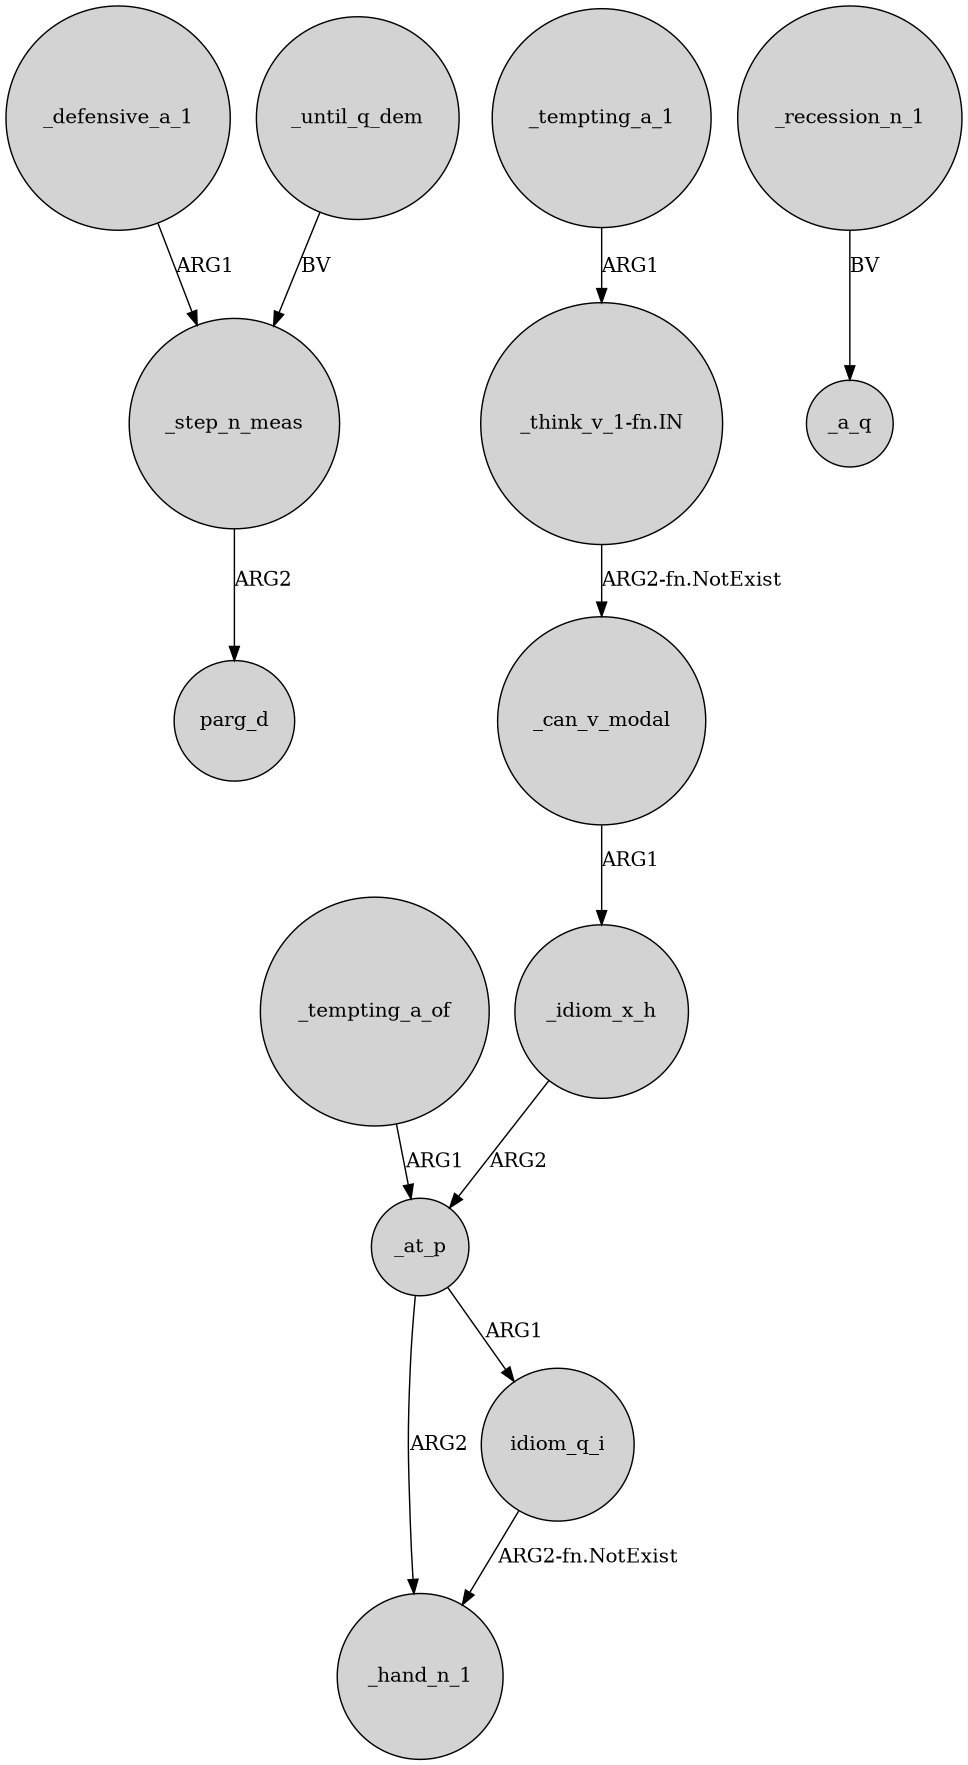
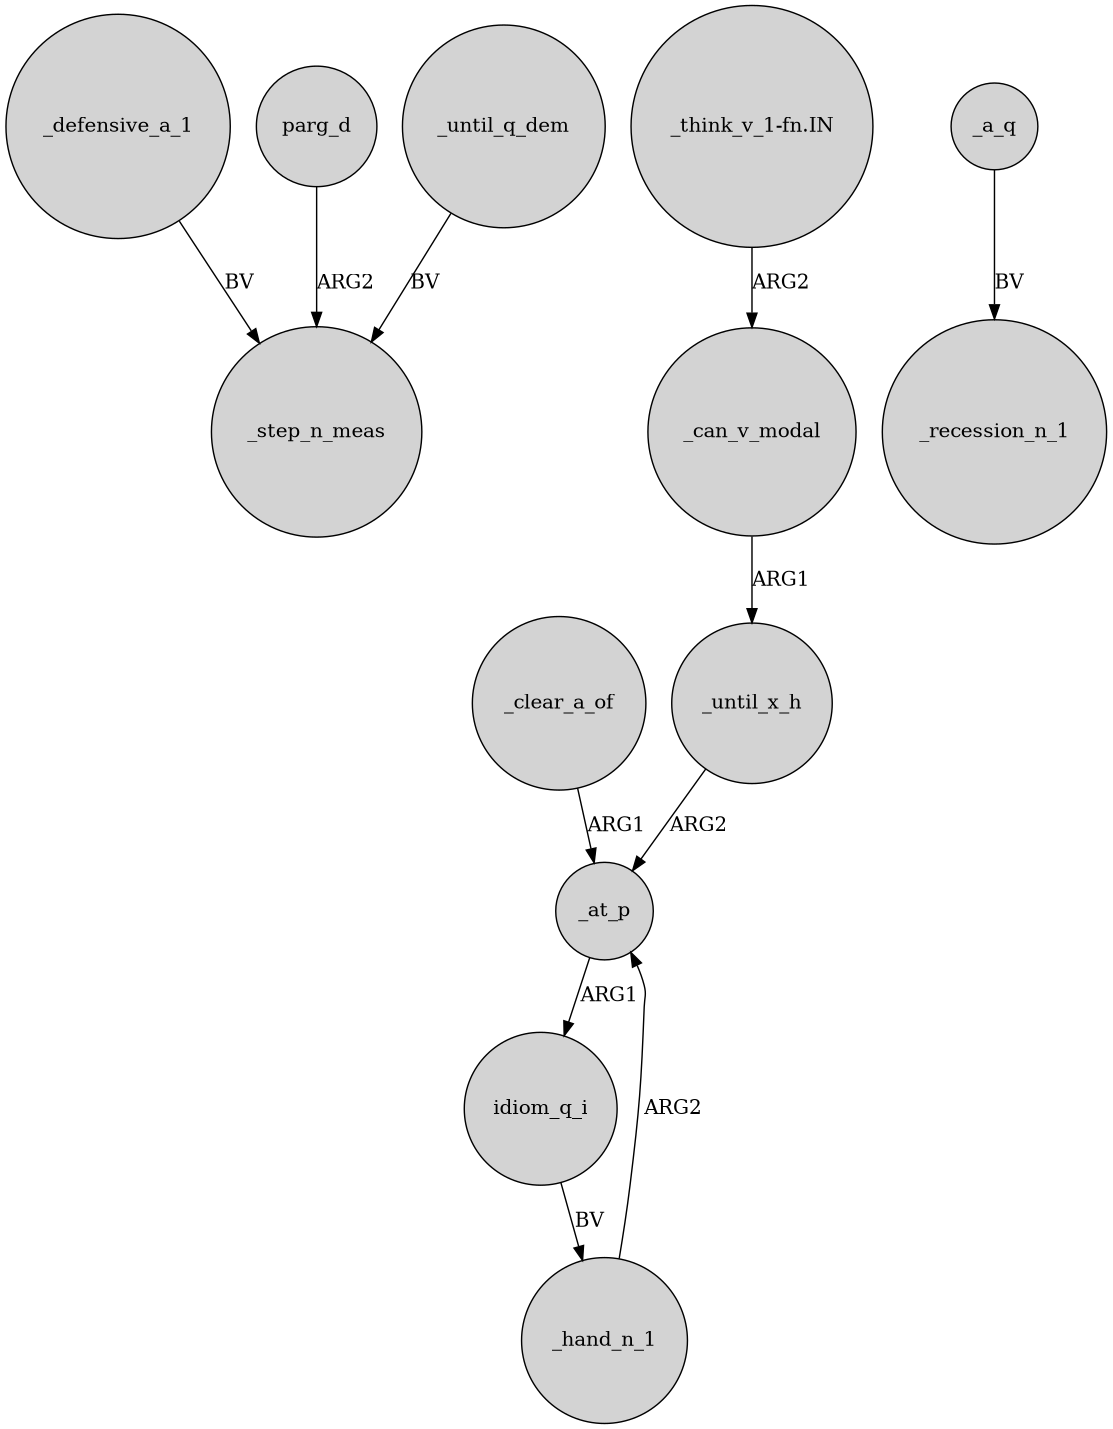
node "_tempting_a_1": removed
edge "_defensive_a_1" -> "_step_n_meas": label "ARG1" -> "BV"
edge "_recession_n_1" -> "_a_q": reversed
edge "_think_v_1-fn.IN" -> "_can_v_modal": label "ARG2-fn.NotExist" -> "ARG2"
edge "_step_n_meas" -> "parg_d": reversed
node "_tempting_a_of": label "_tempting_a_of" -> "_clear_a_of"
node "_idiom_x_h": label "_idiom_x_h" -> "_until_x_h"
edge "_at_p" -> "_hand_n_1": reversed
edge "idiom_q_i" -> "_hand_n_1": label "ARG2-fn.NotExist" -> "BV"
